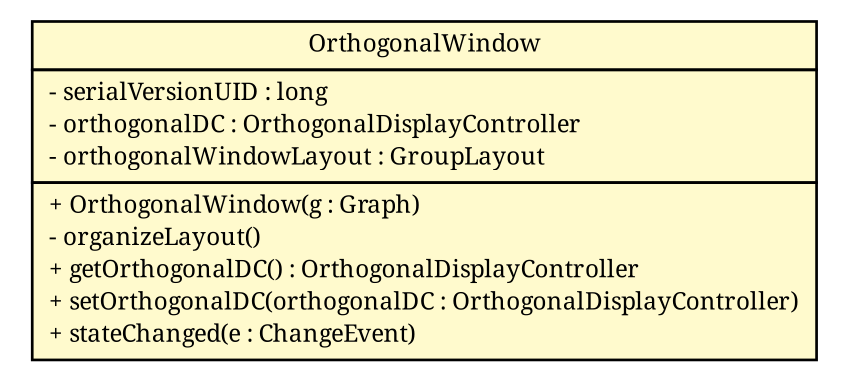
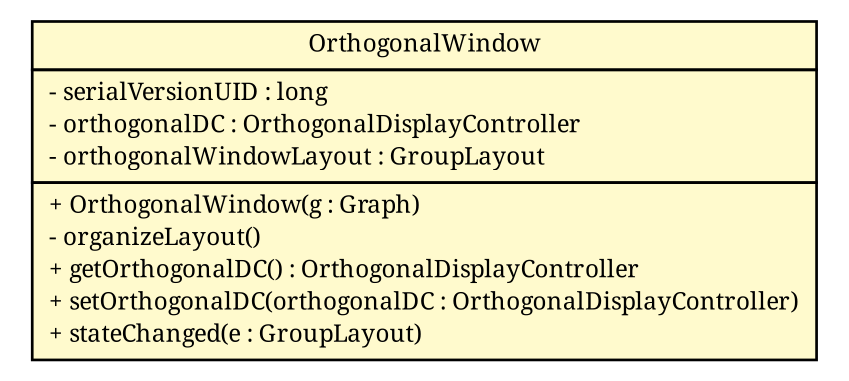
node "OrthogonalWindow": text "+ stateChanged(e : ChangeEvent)" -> "+ stateChanged(e : GroupLayout)"
